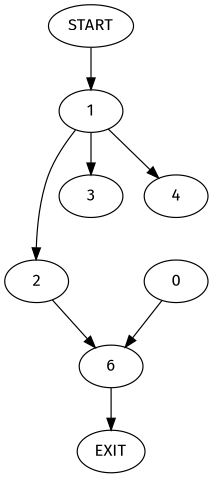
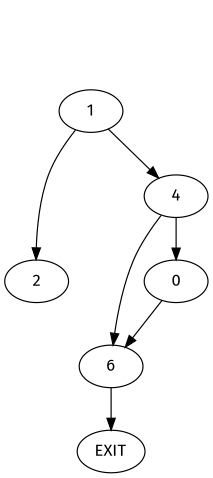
node "START": removed
node "3": removed
edge "4" -> "0": added
edge "2" -> "6": now "4" -> "6"
